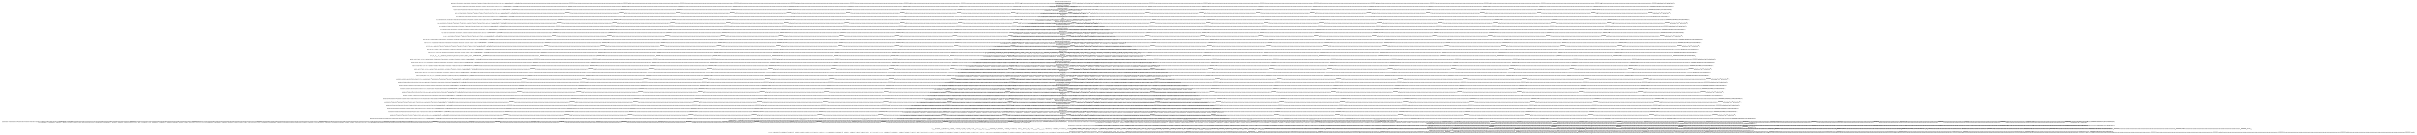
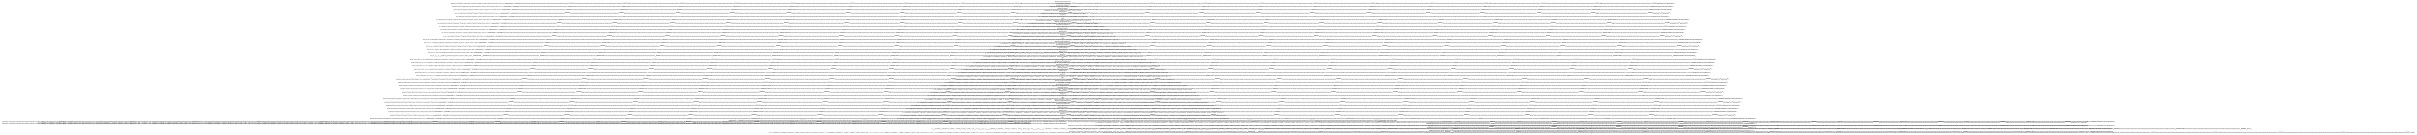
node "Leaf": added
